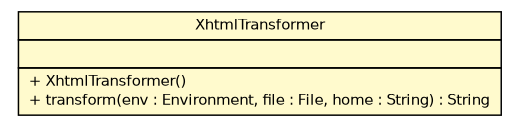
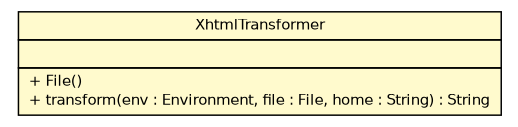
node "XhtmlTransformer": text "+ XhtmlTransformer()" -> "+ File()"
